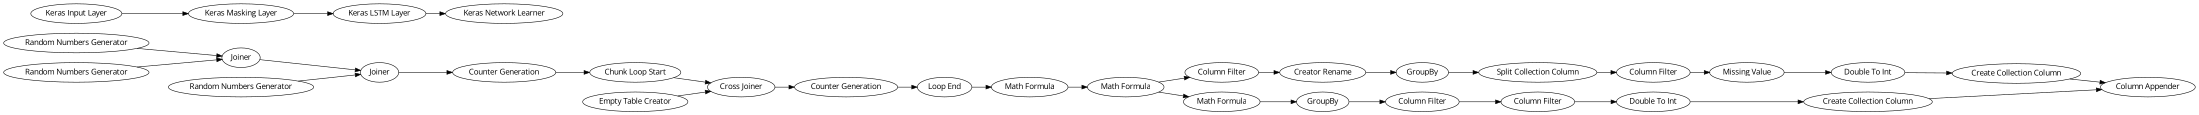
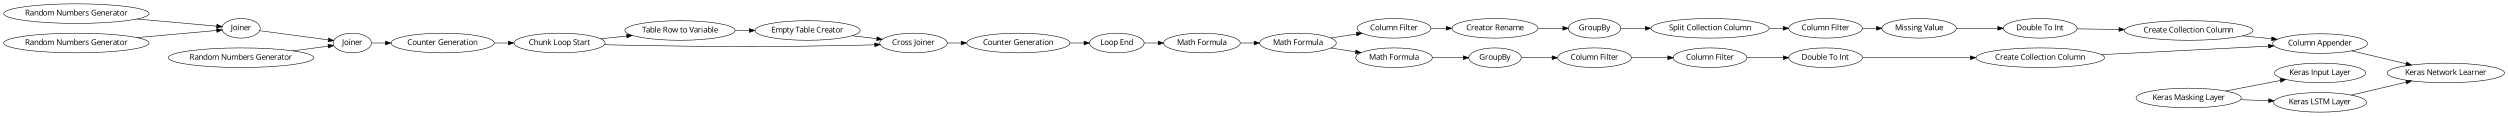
edge "Keras Input Layer" -> "Keras Masking Layer": reversed
node "Table Row to Variable": added
edge "Column Appender" -> "Keras Network Learner": added
